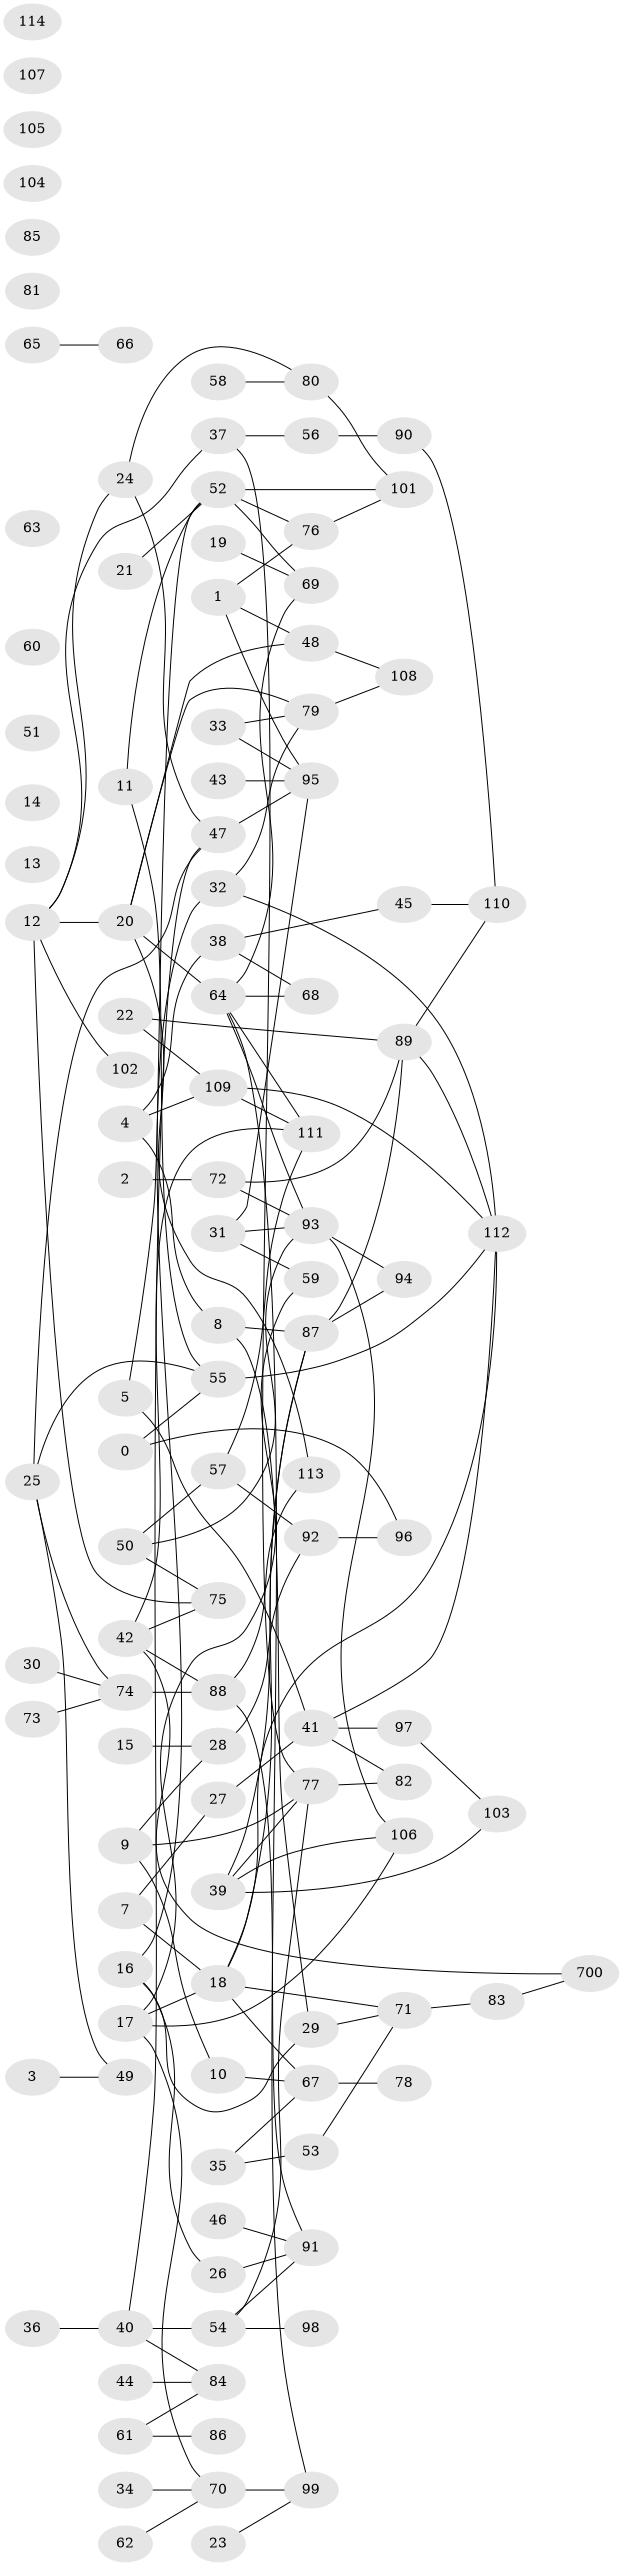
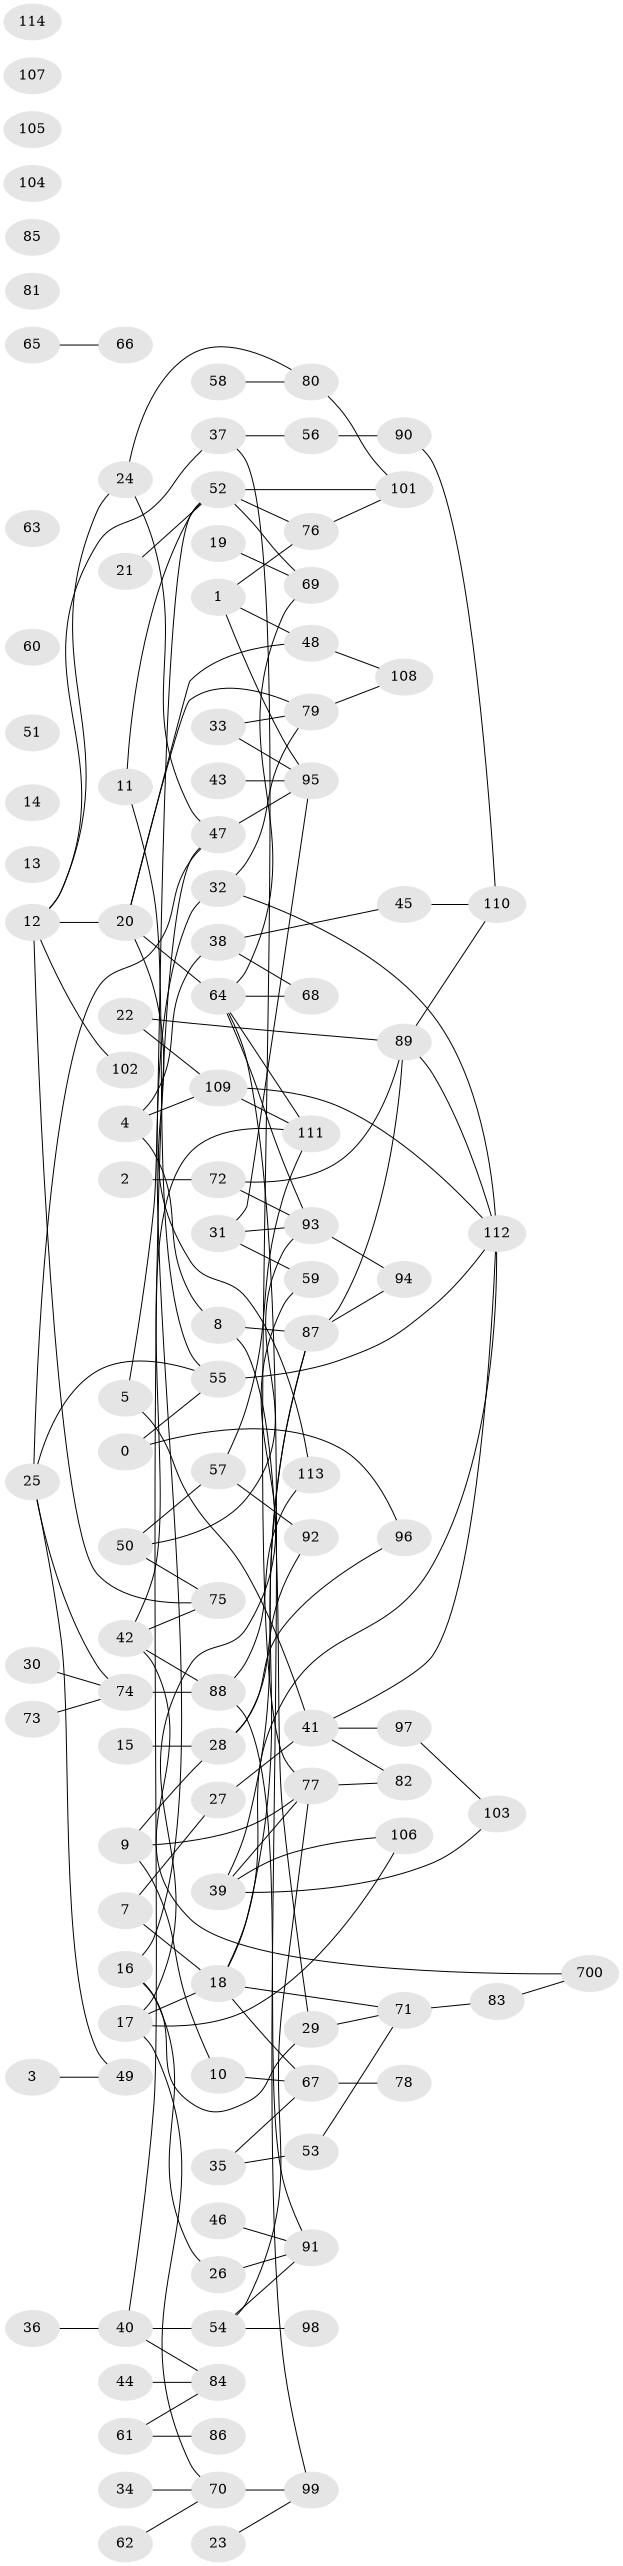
edge "93" -- "106": removed
edge "92" -- "96": now "28" -- "96"
